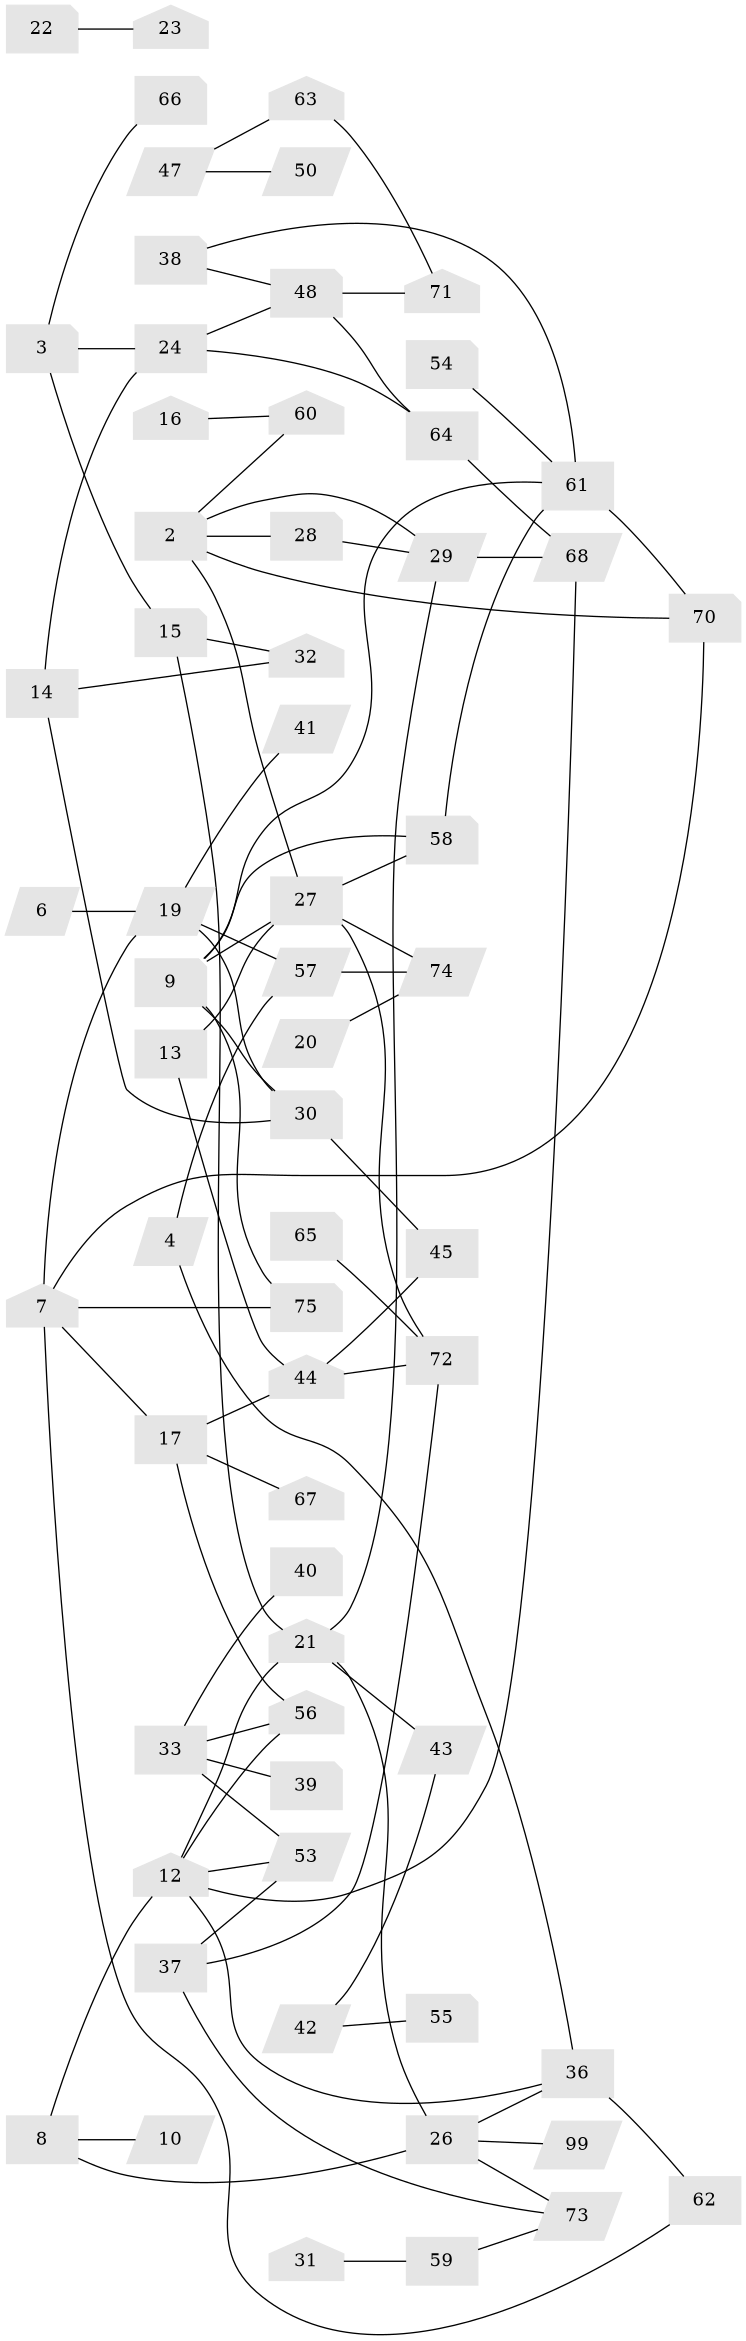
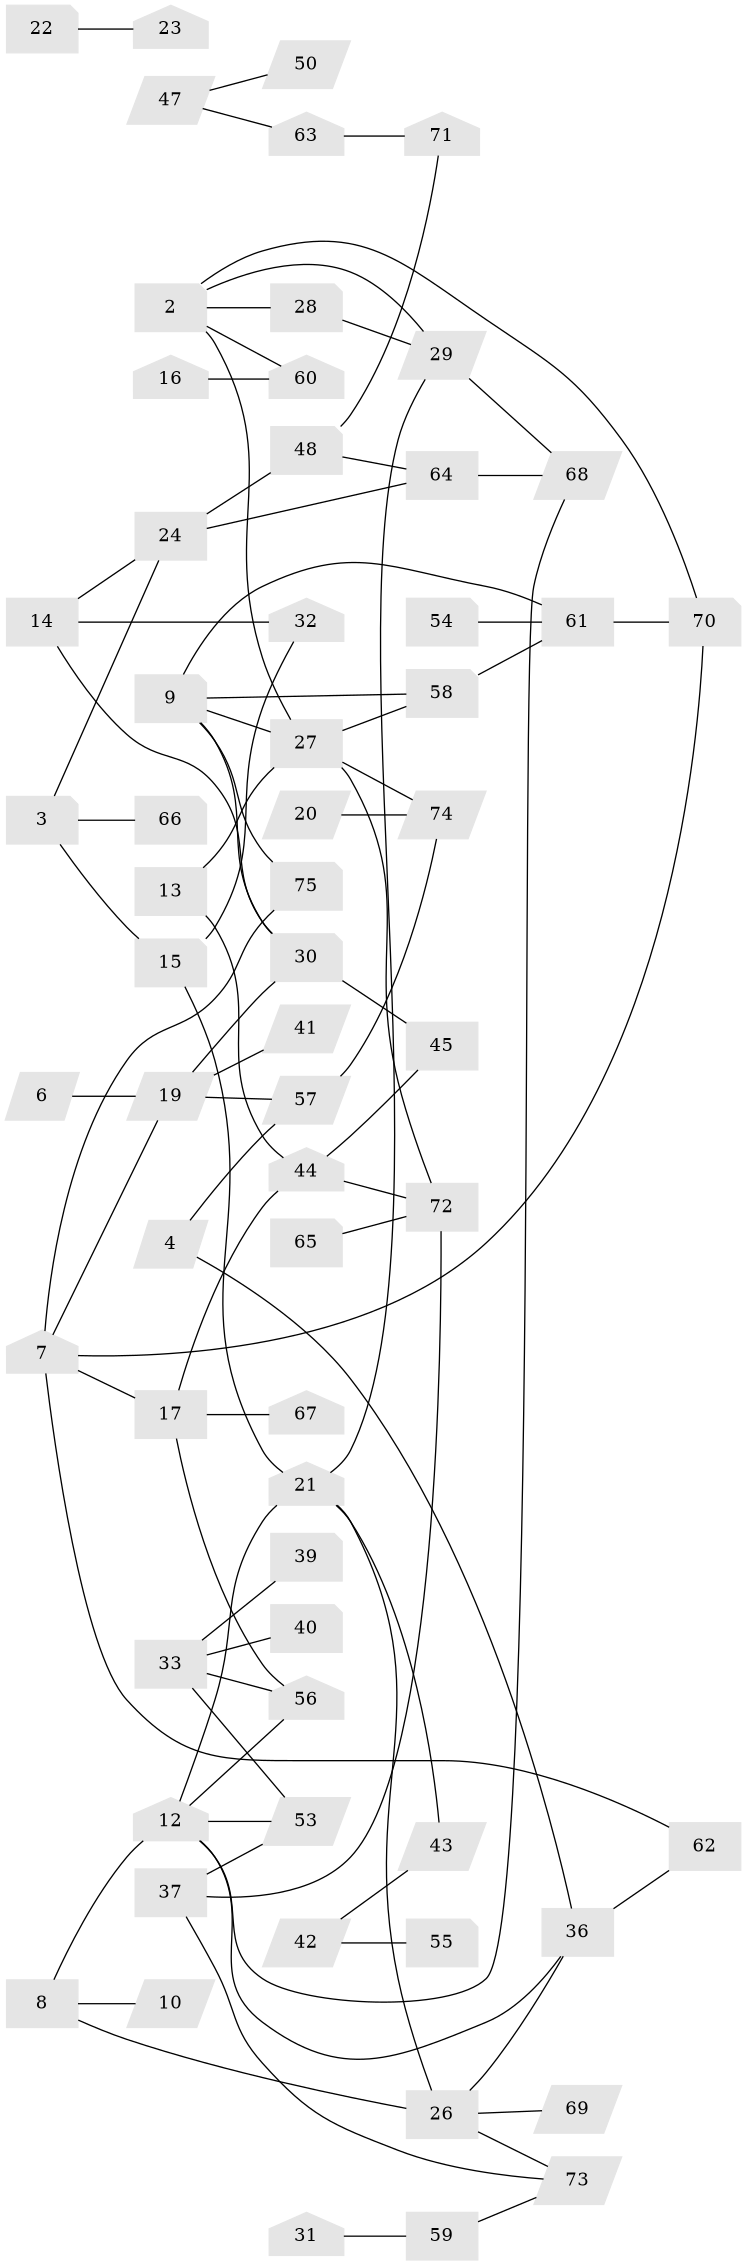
node "38": removed
node "99": label "99" -> "69"
